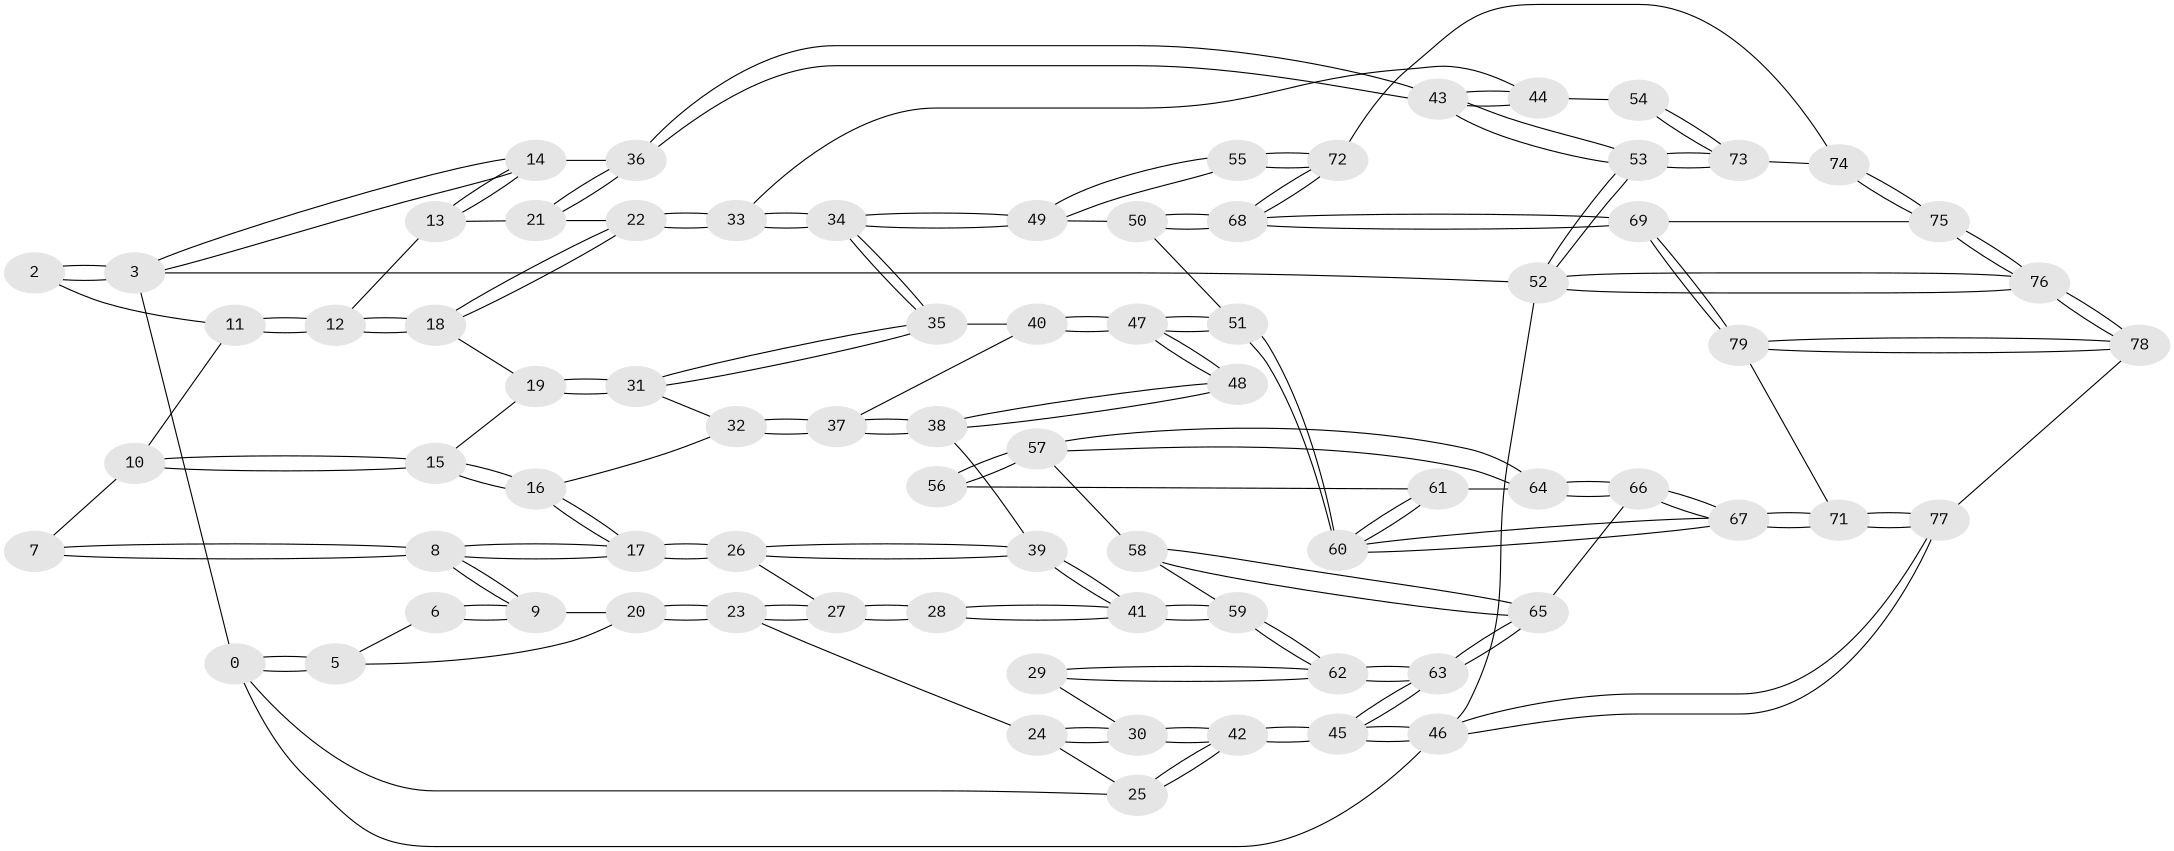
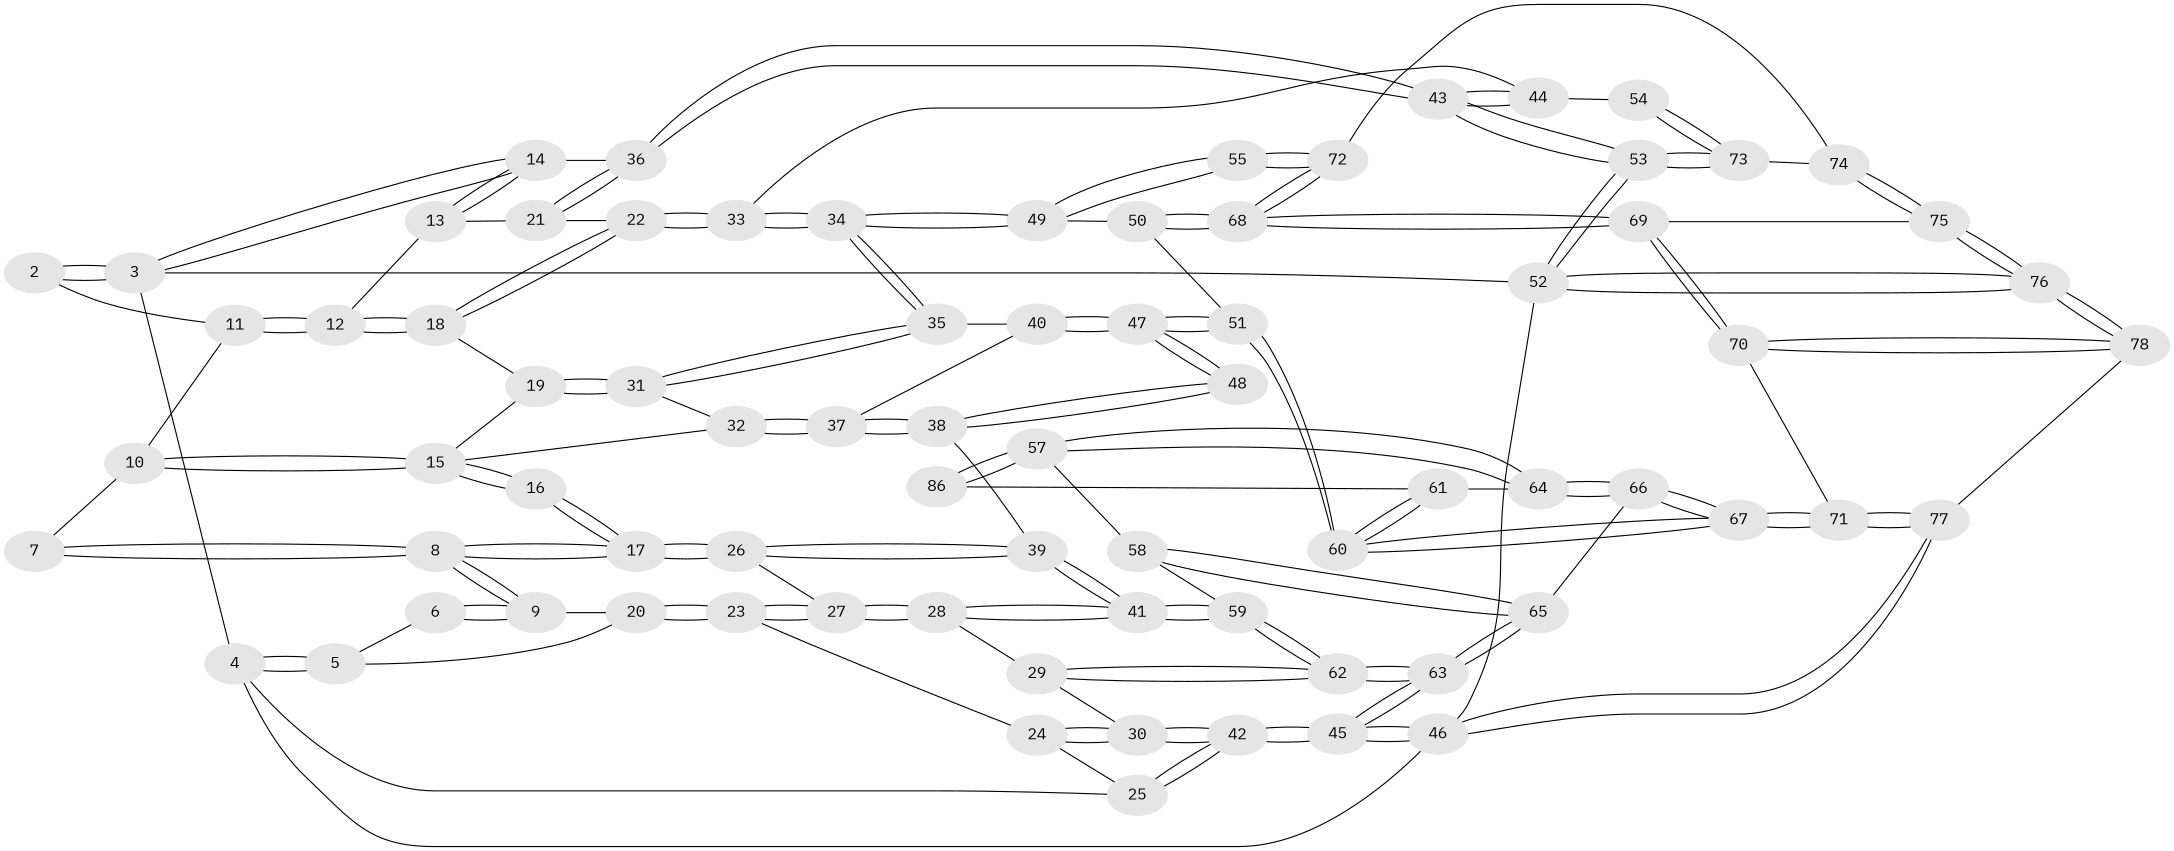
node "79": label "79" -> "70"
edge "32" -- "16": now "32" -- "15"
node "56": label "56" -> "86"
edge "28" -- "29": added
node "0": label "0" -> "4"
